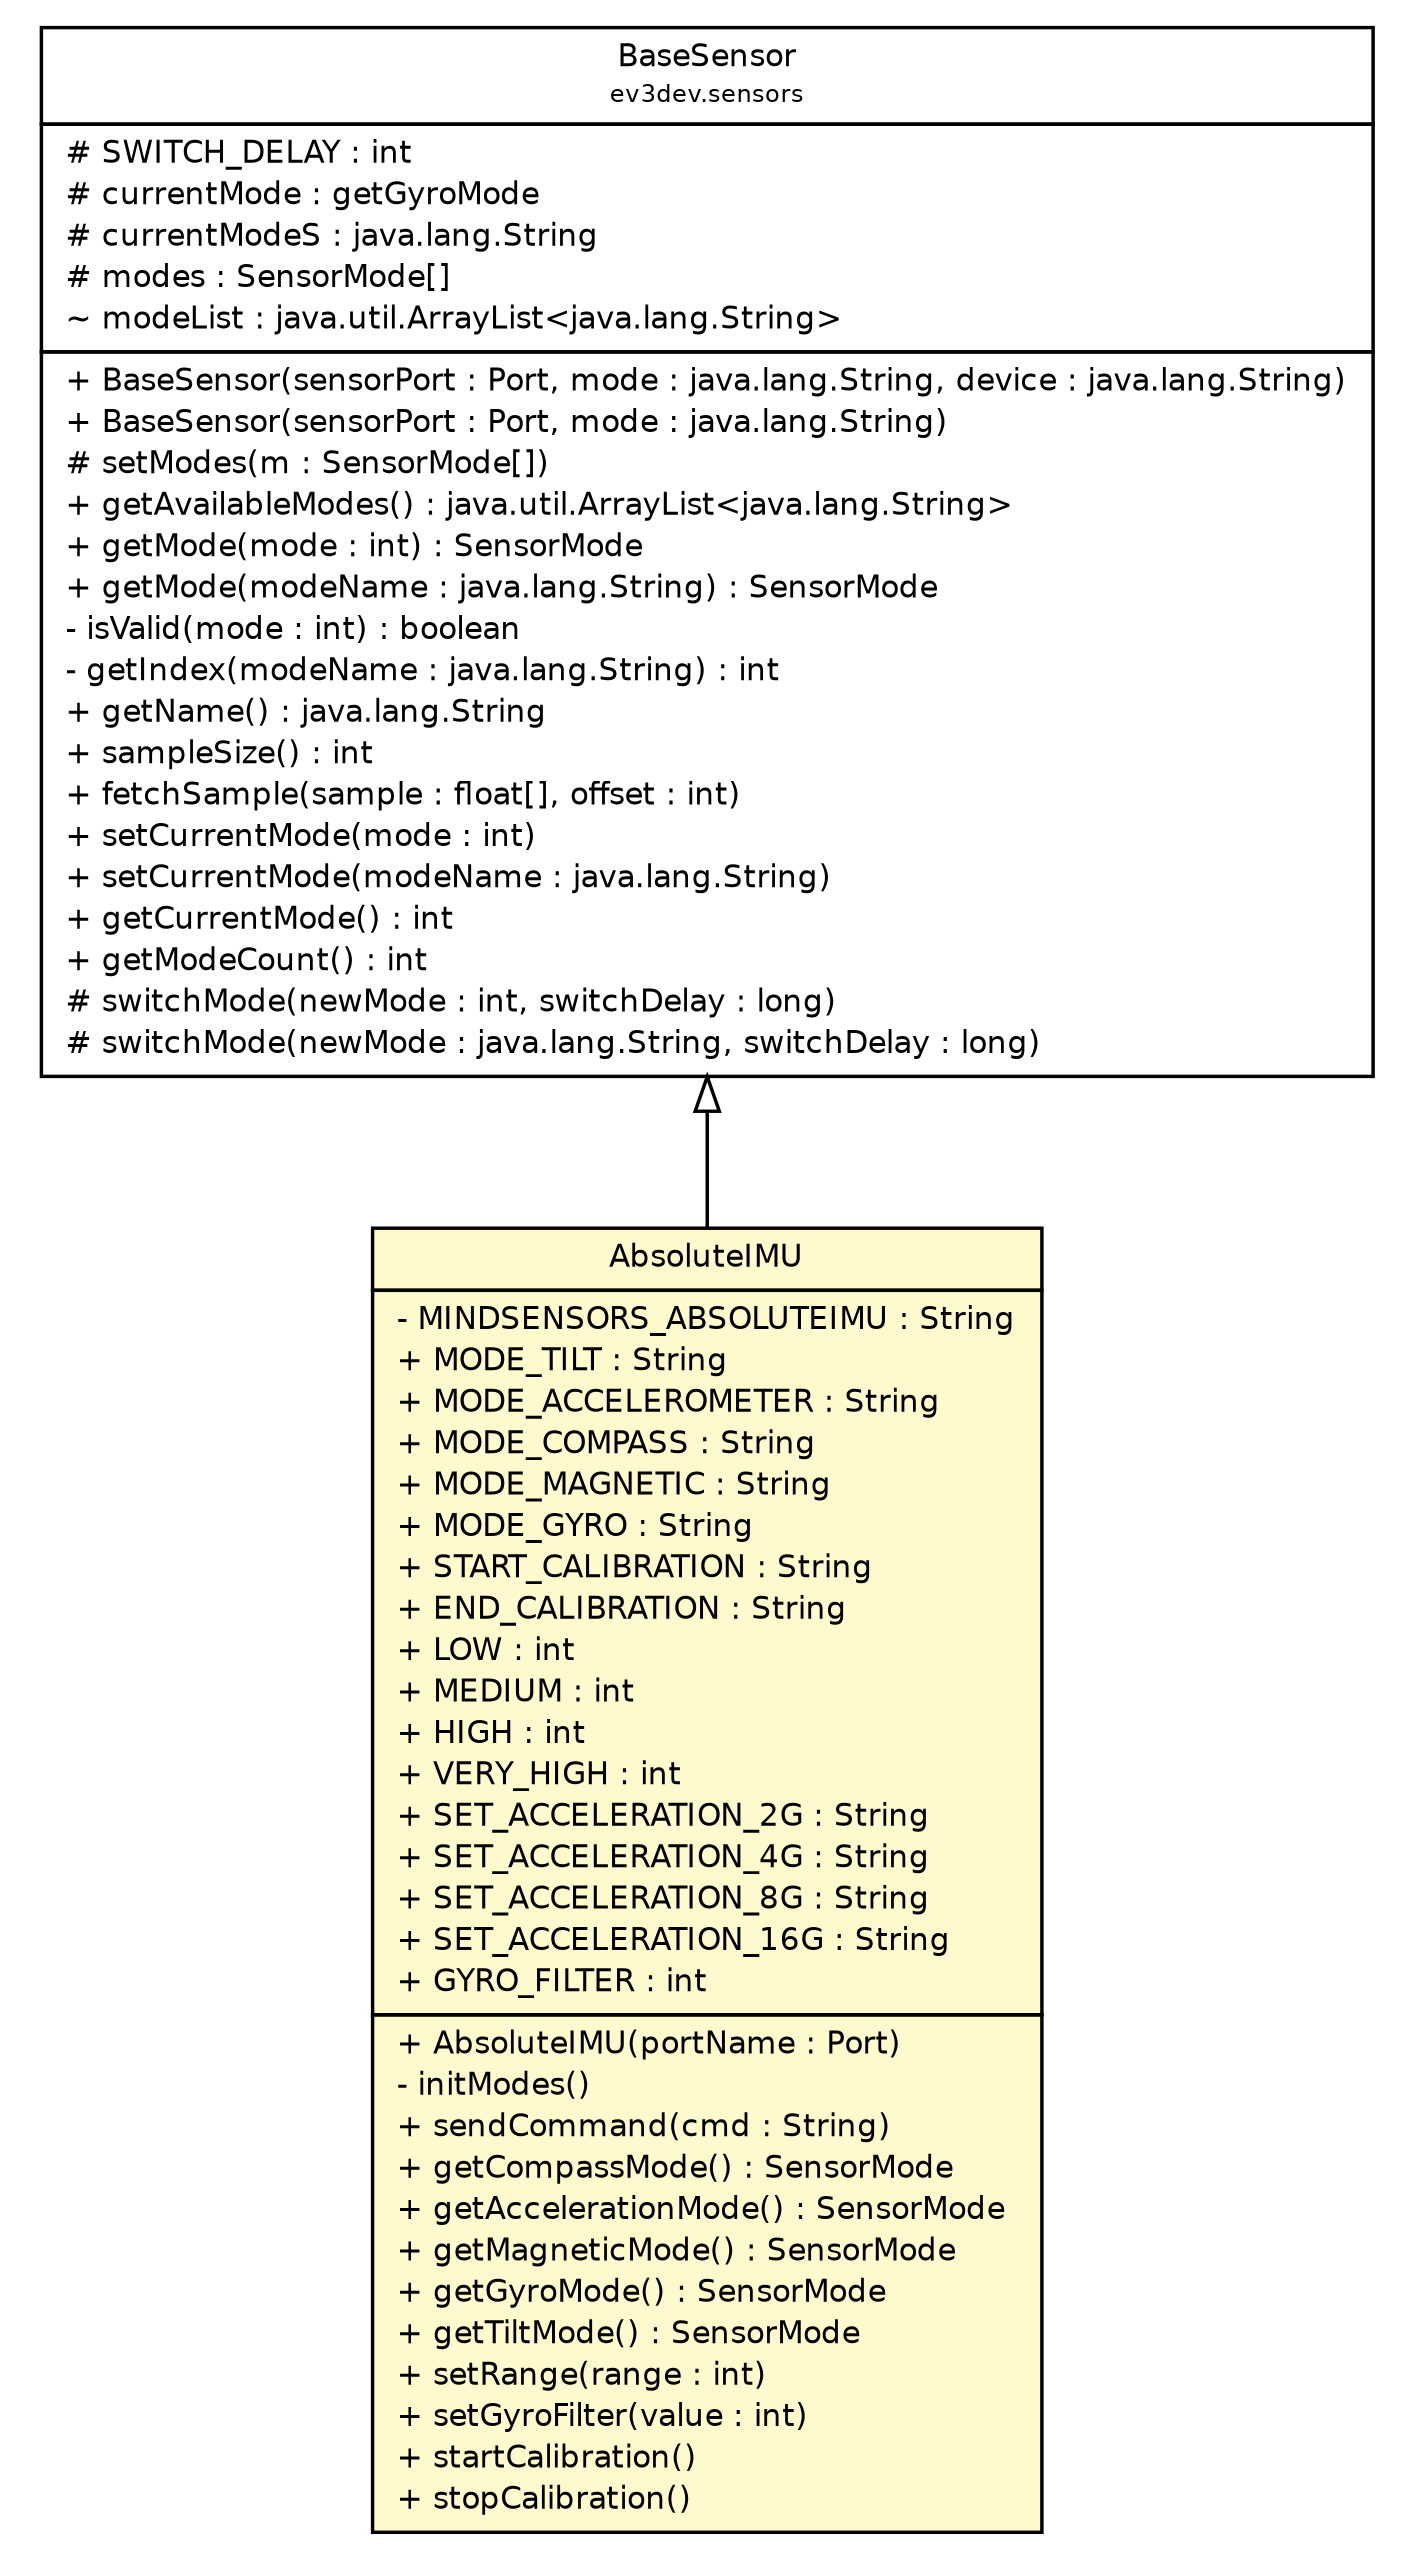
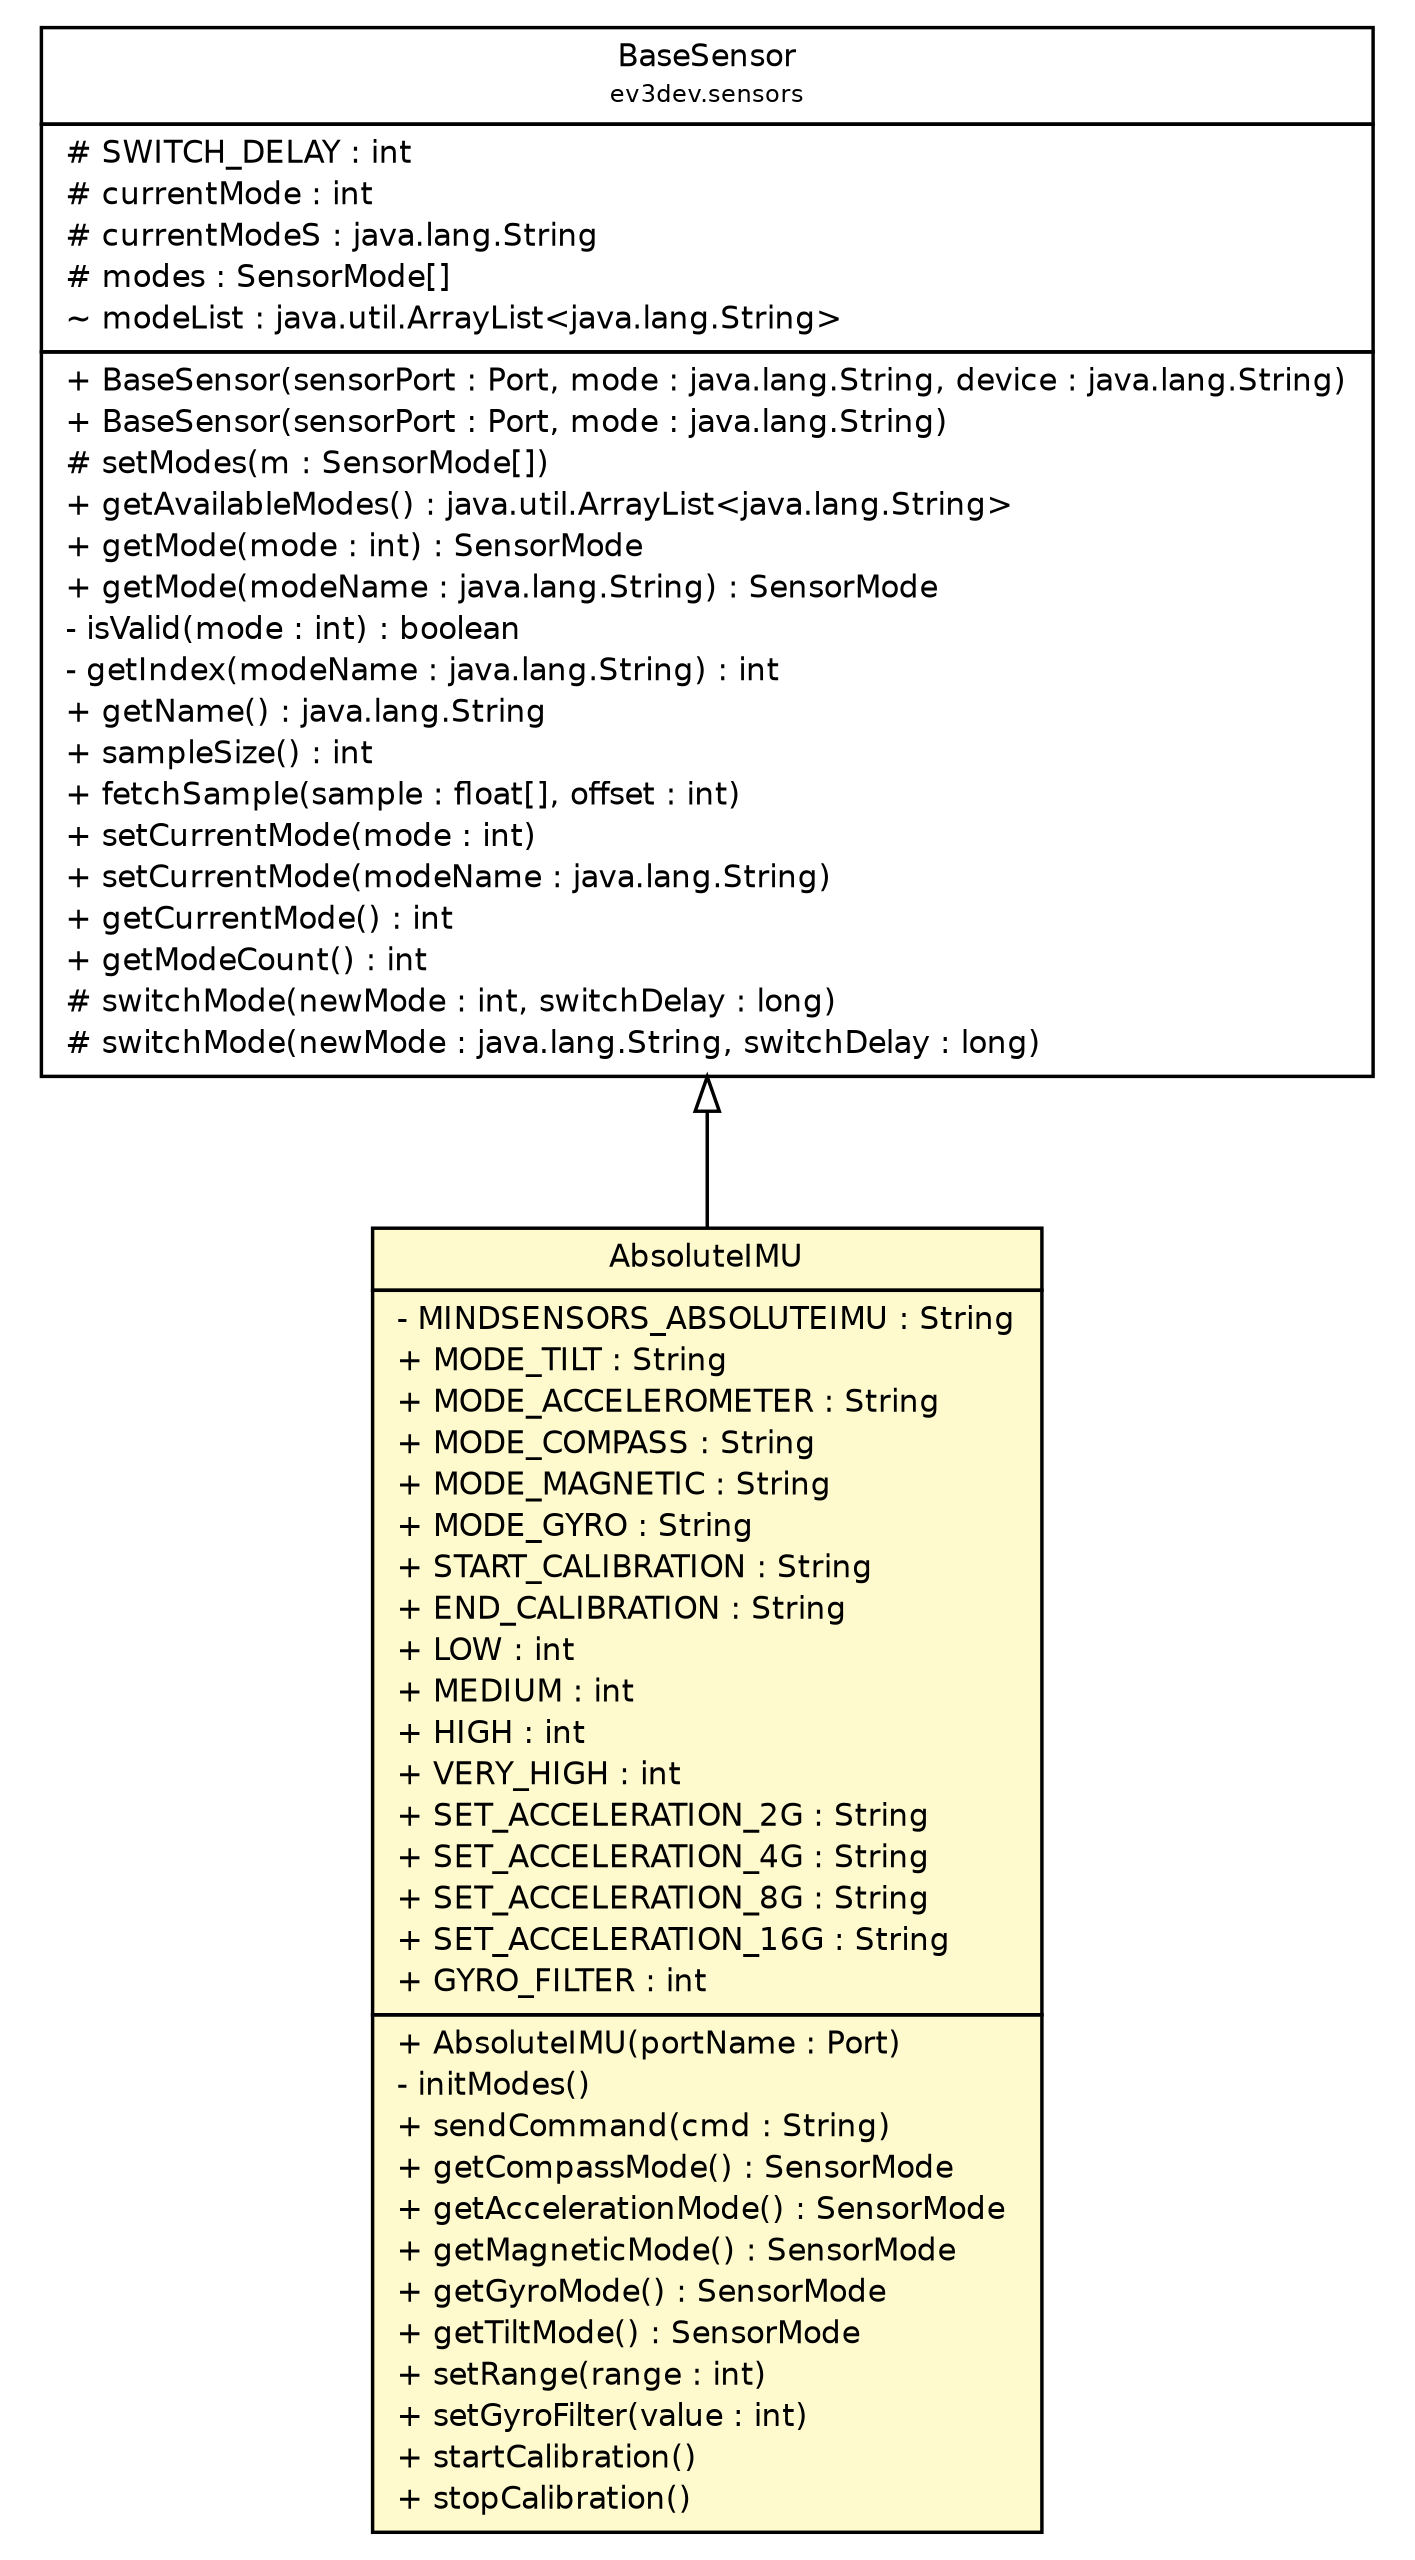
node "BaseSensor": text "# currentMode : getGyroMode" -> "# currentMode : int"
